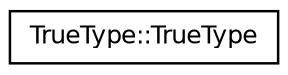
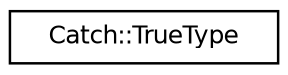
node "TrueType::TrueType": label "TrueType::TrueType" -> "Catch::TrueType"
